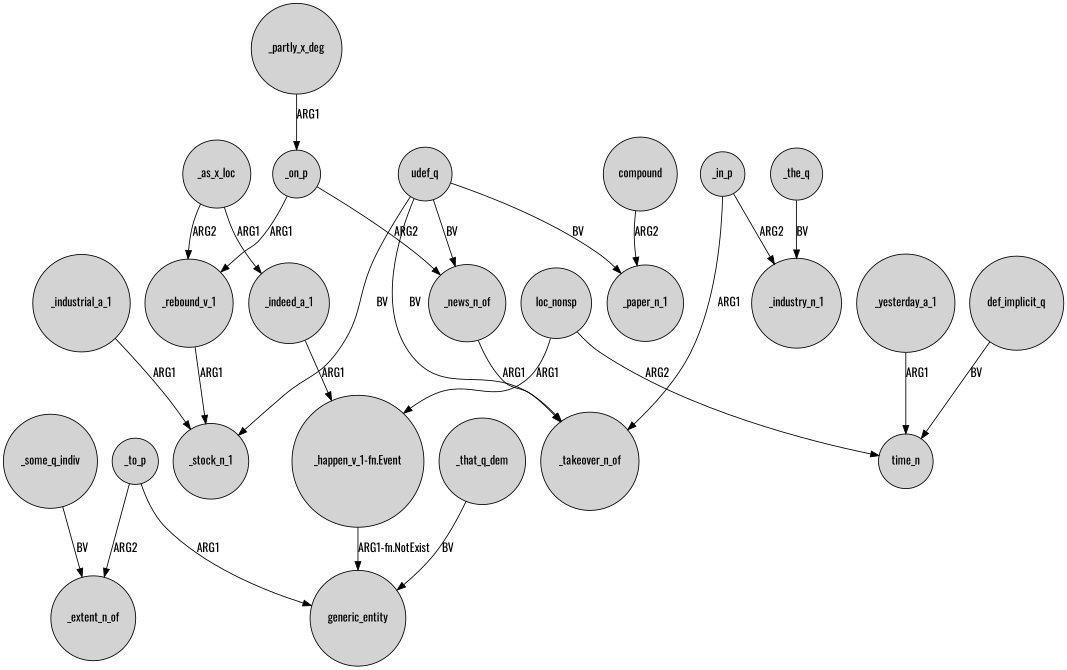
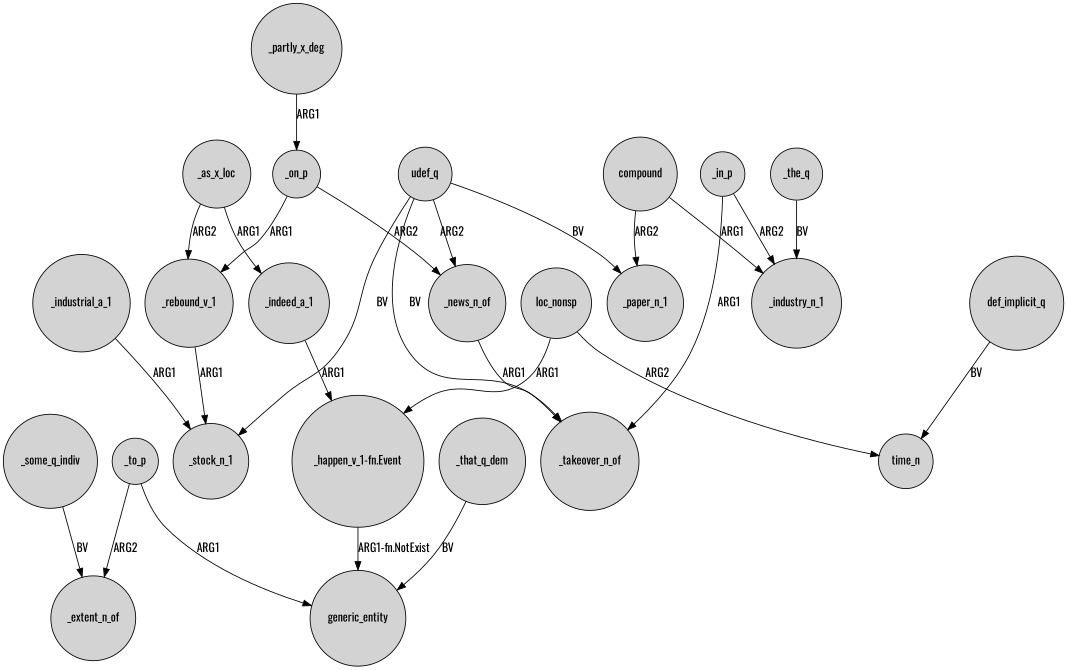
edge "compound" -> "_industry_n_1": added, label "ARG1"
edge "udef_q" -> "_news_n_of": label "BV" -> "ARG2"
node "_yesterday_a_1": removed
